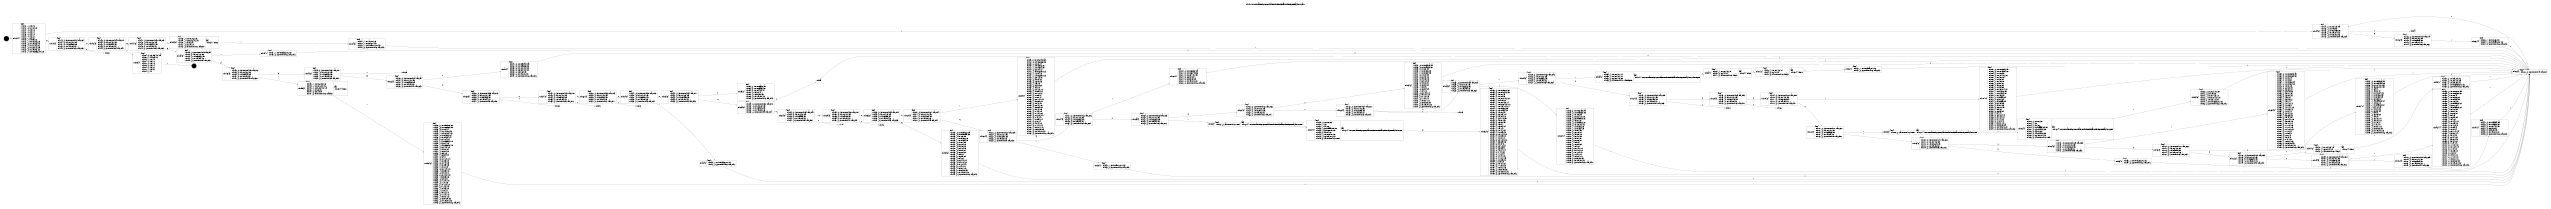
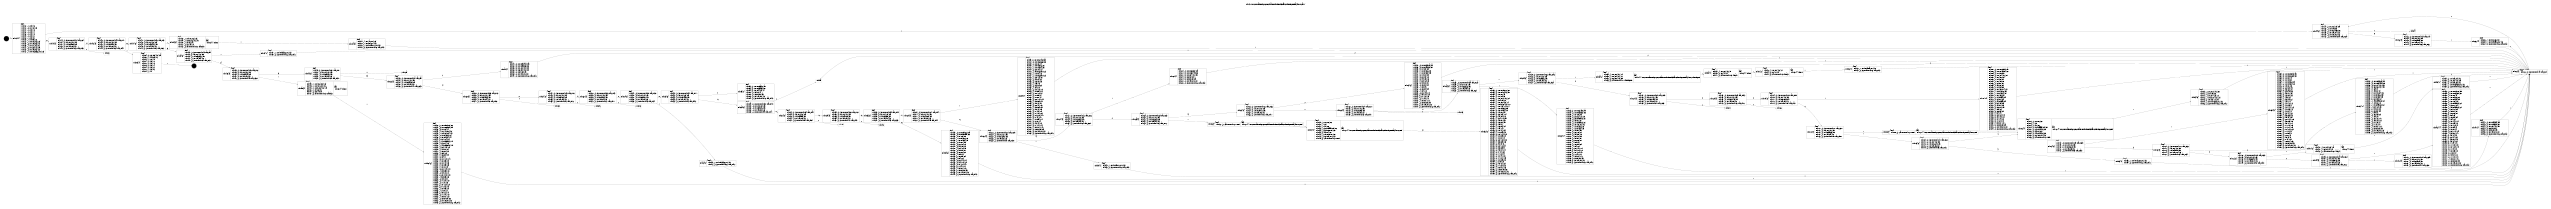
edge "0x40173b [25]" -> "0x401754 [25]": now "0x40173b [25]" -> "0x401e13 [40]"
